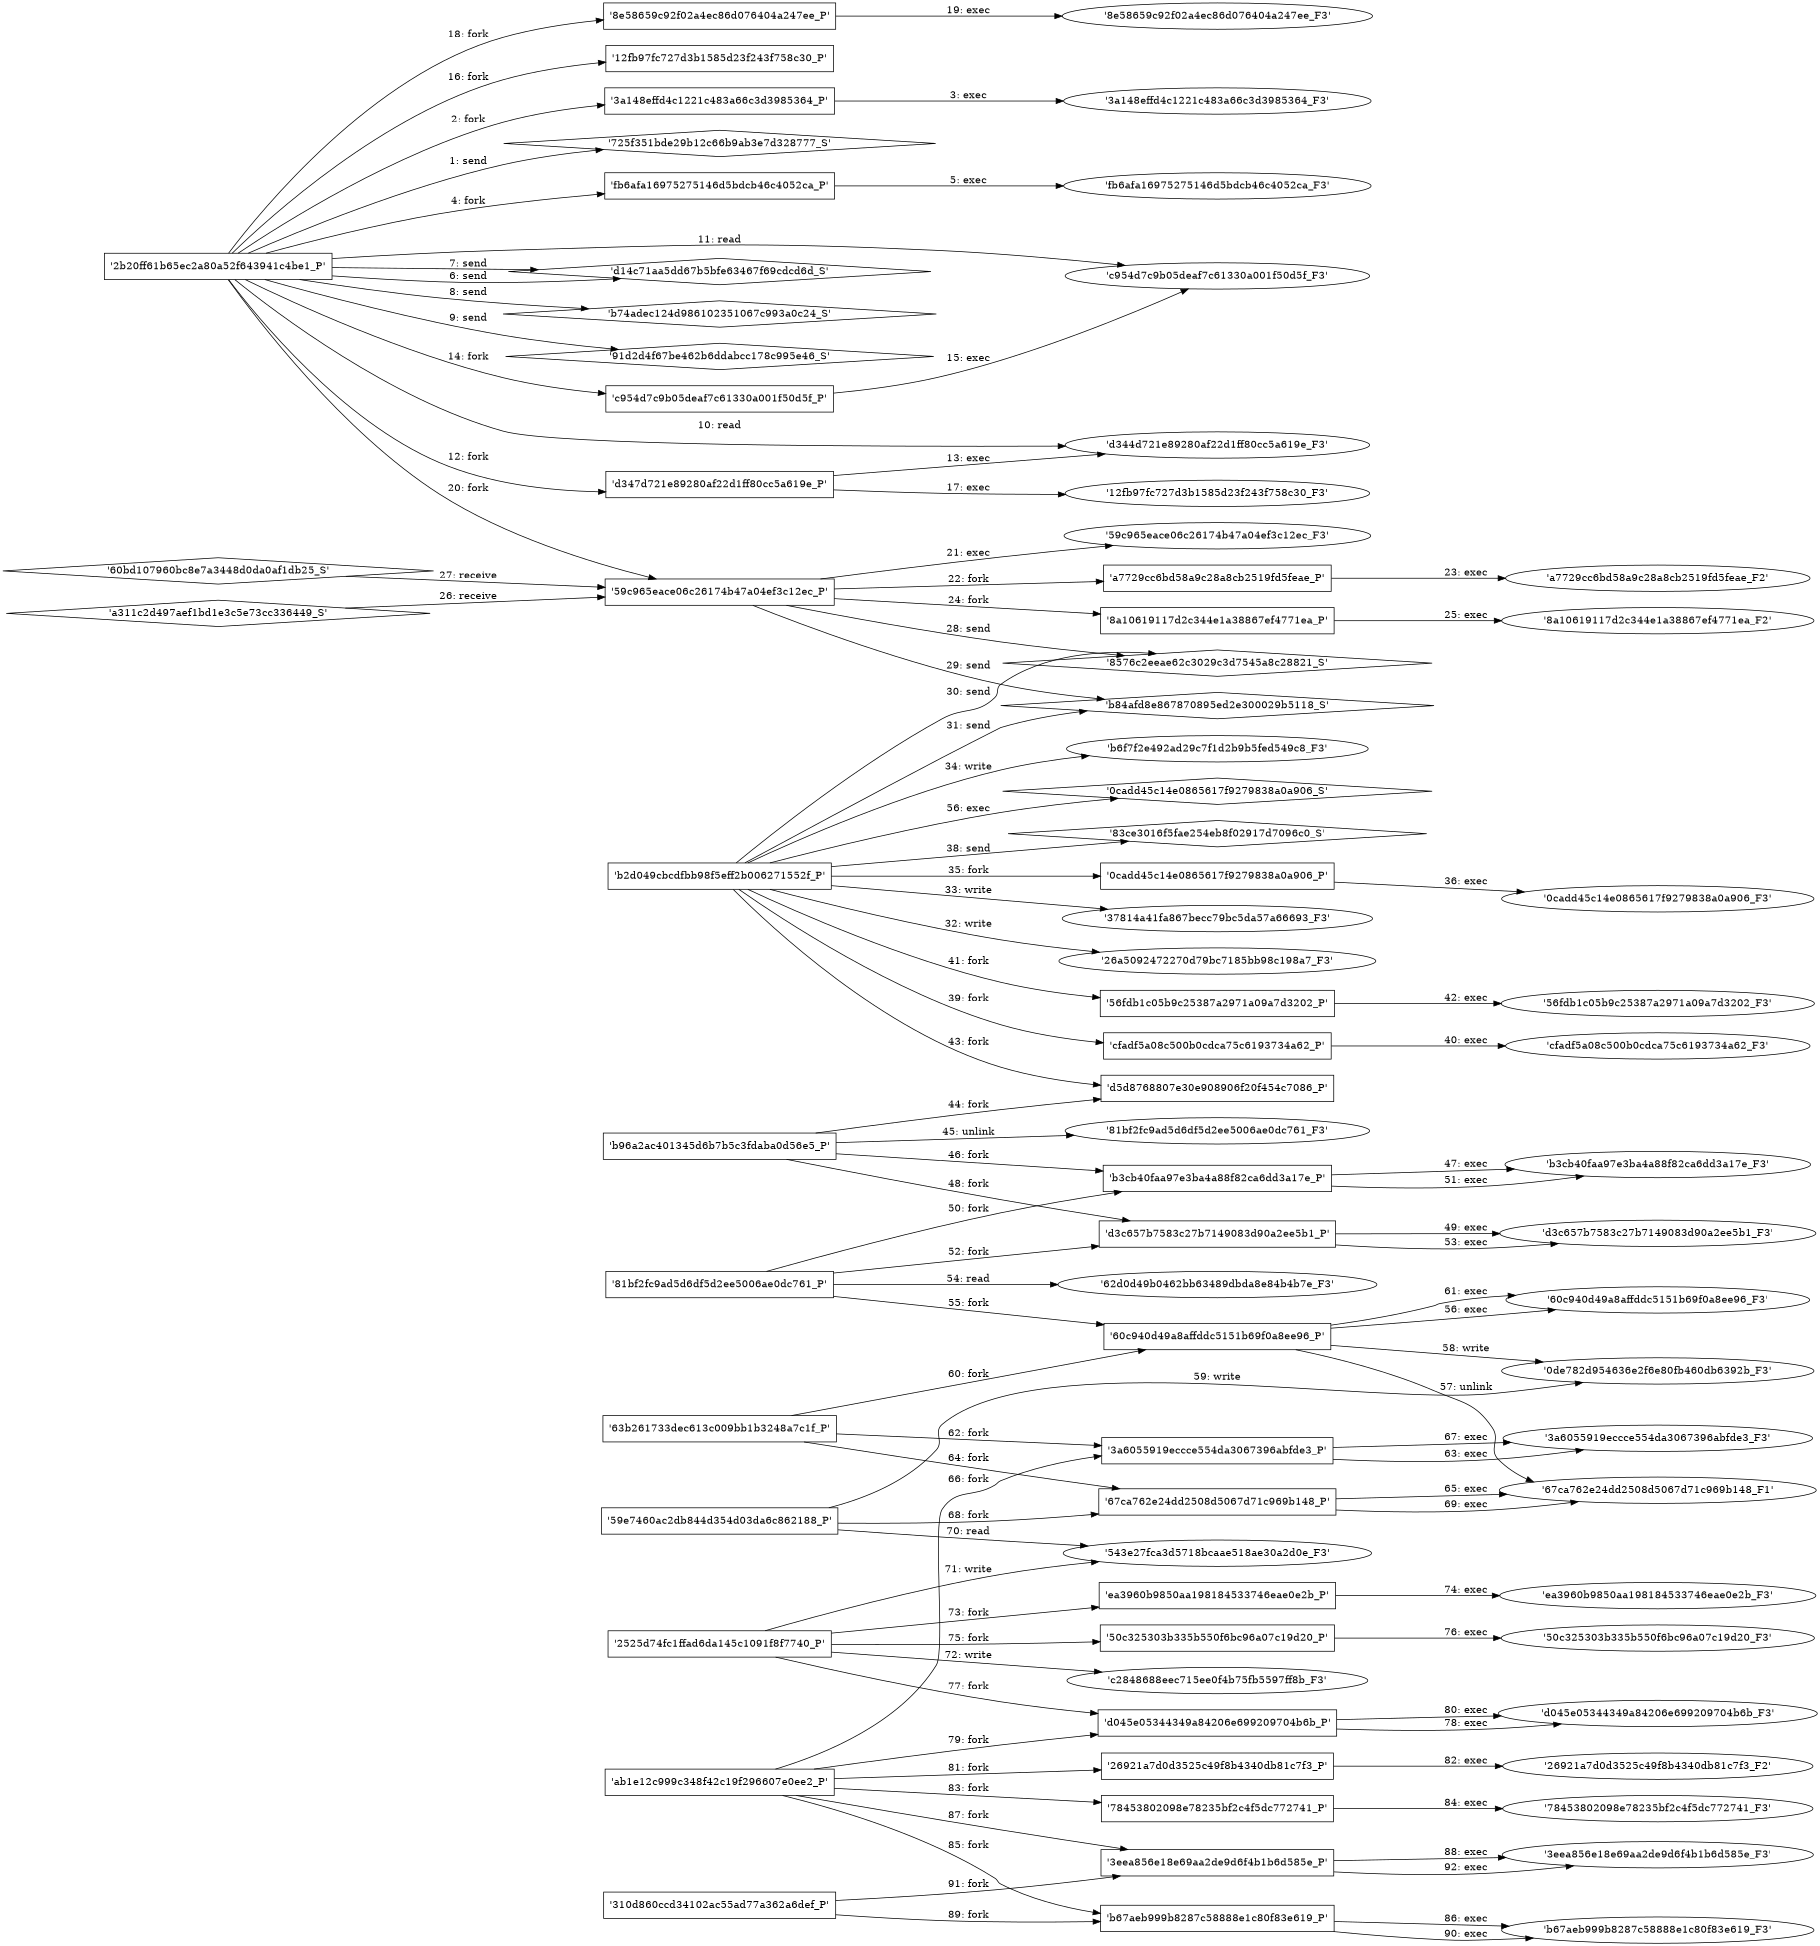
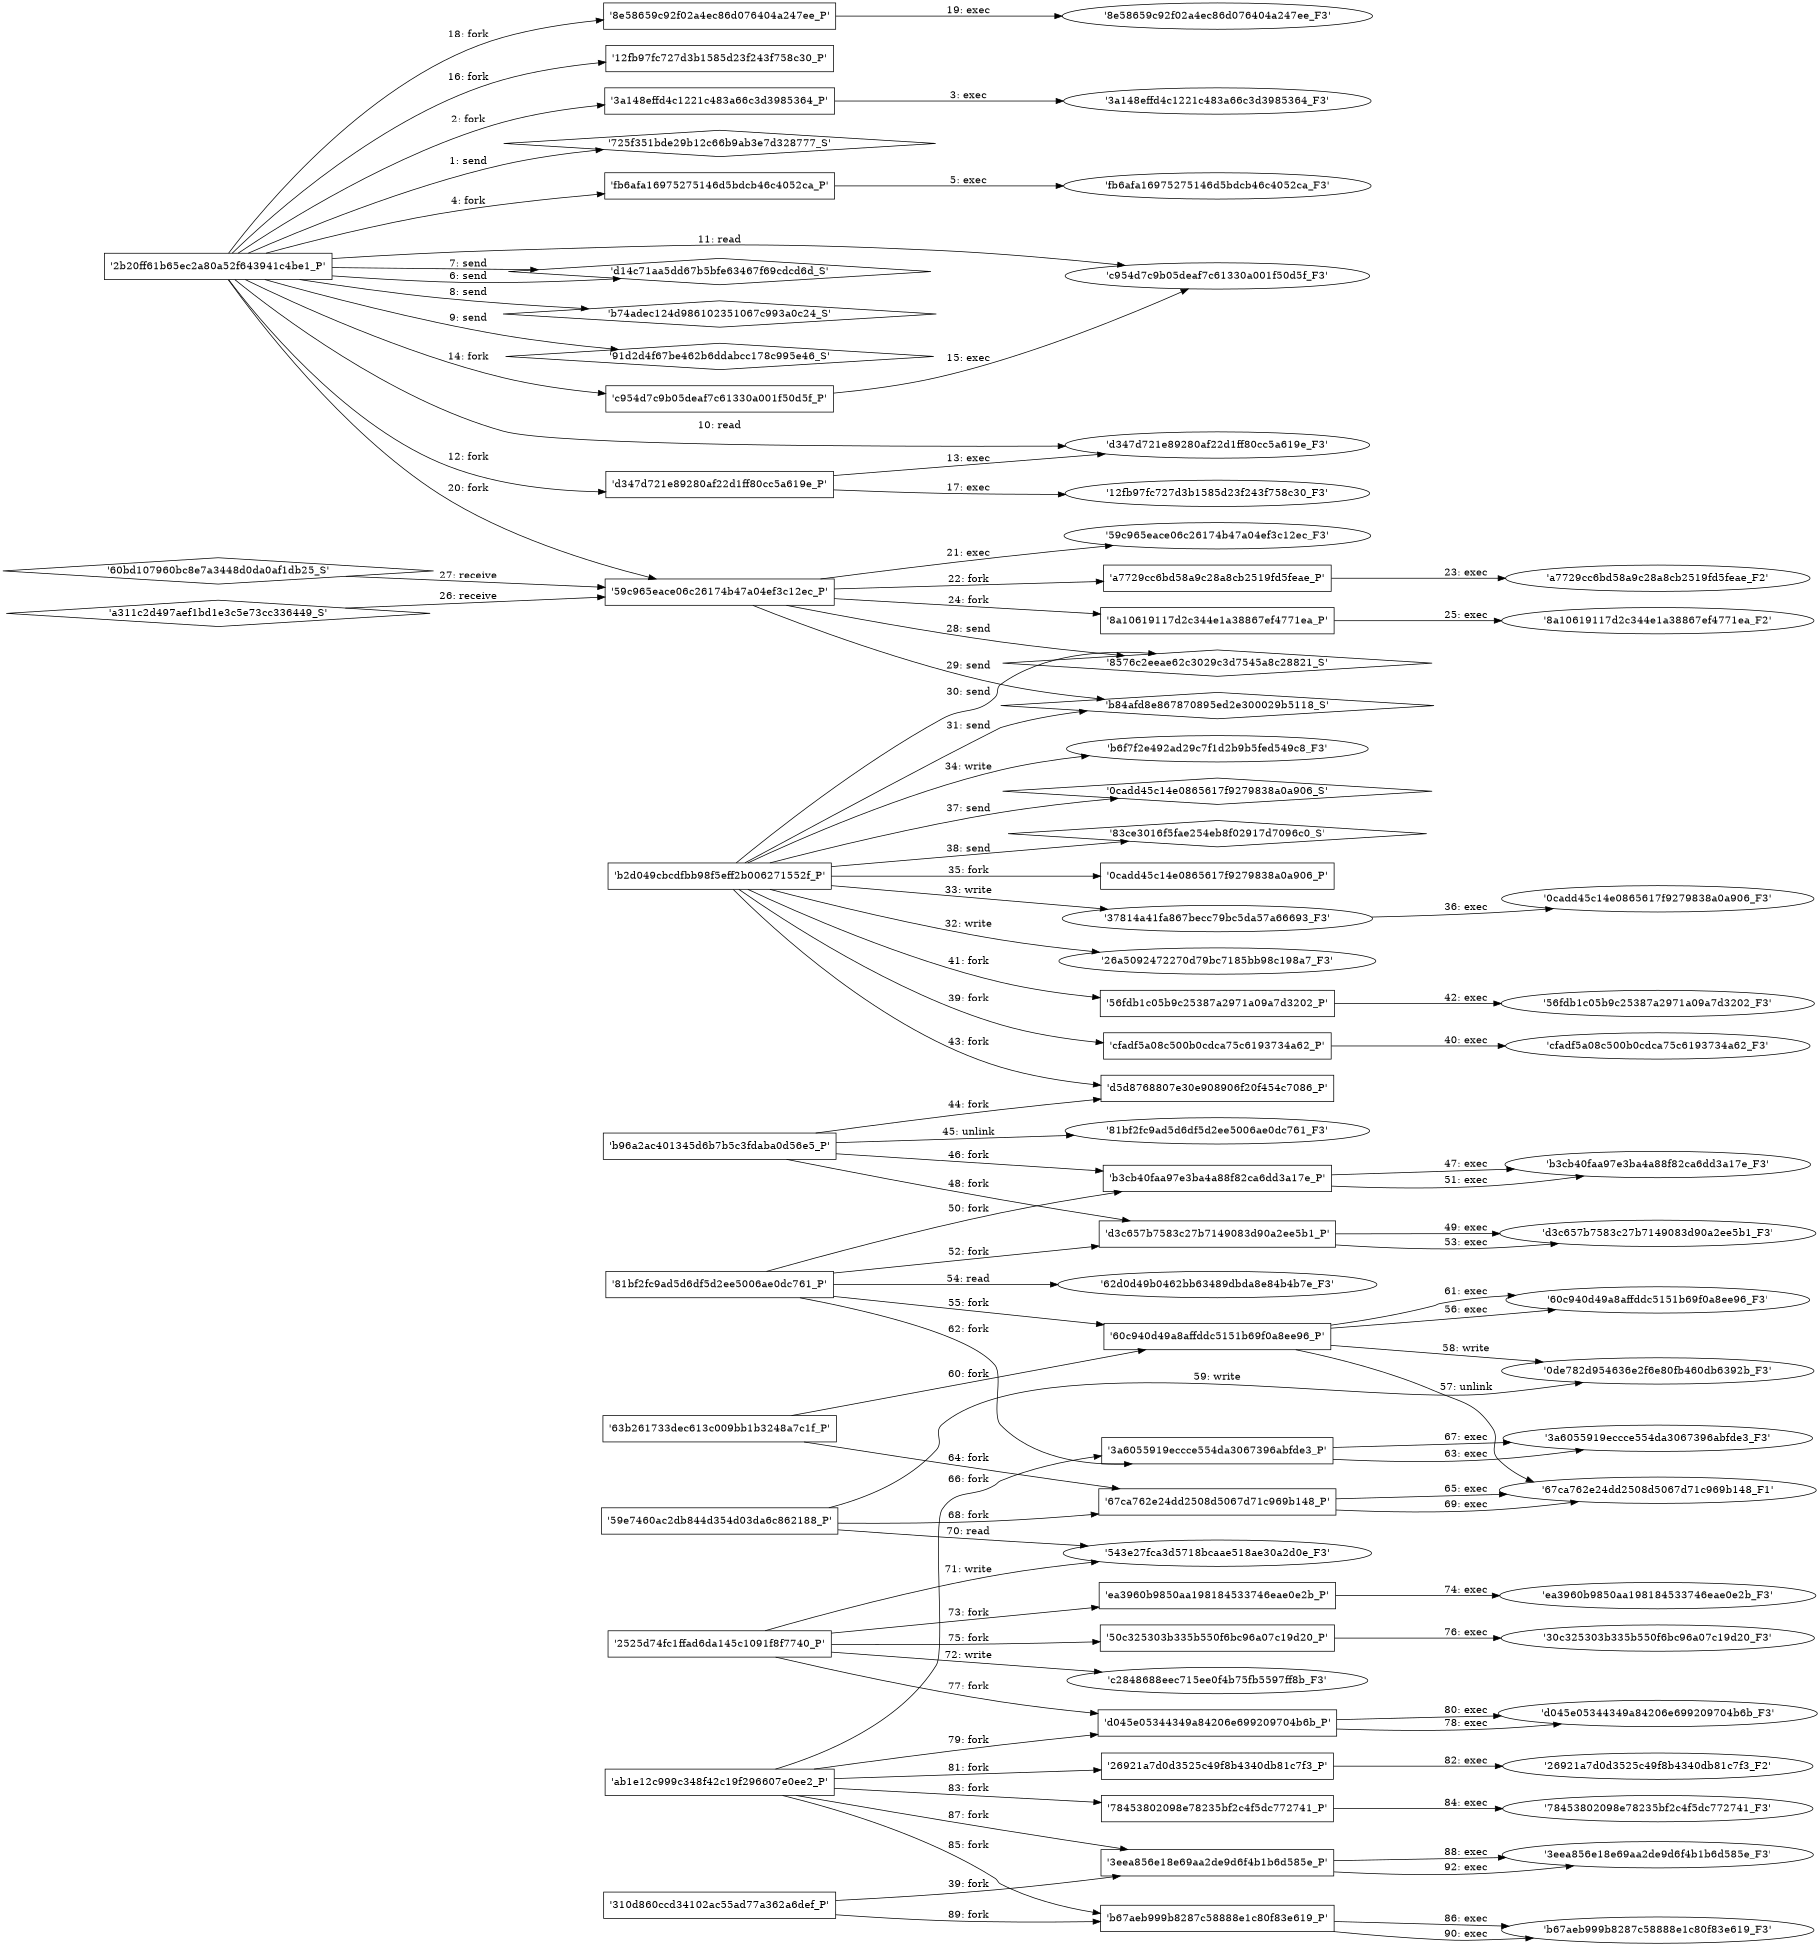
node "'d344d721e89280af22d1ff80cc5a619e_F3'": label "'d344d721e89280af22d1ff80cc5a619e_F3'" -> "'d347d721e89280af22d1ff80cc5a619e_F3'"
edge "'b2d049cbcdfbb98f5eff2b006271552f_P'" -> "'0cadd45c14e0865617f9279838a0a906_S'": label "56: exec" -> "37: send"
edge "'0cadd45c14e0865617f9279838a0a906_P'" -> "'0cadd45c14e0865617f9279838a0a906_F3'": now "'37814a41fa867becc79bc5da57a66693_F3'" -> "'0cadd45c14e0865617f9279838a0a906_F3'"
edge "'63b261733dec613c009bb1b3248a7c1f_P'" -> "'3a6055919eccce554da3067396abfde3_P'": now "'81bf2fc9ad5d6df5d2ee5006ae0dc761_P'" -> "'3a6055919eccce554da3067396abfde3_P'"
node "'50c325303b335b550f6bc96a07c19d20_F3'": label "'50c325303b335b550f6bc96a07c19d20_F3'" -> "'30c325303b335b550f6bc96a07c19d20_F3'"
edge "'310d860ccd34102ac55ad77a362a6def_P'" -> "'3eea856e18e69aa2de9d6f4b1b6d585e_P'": label "91: fork" -> "39: fork"
